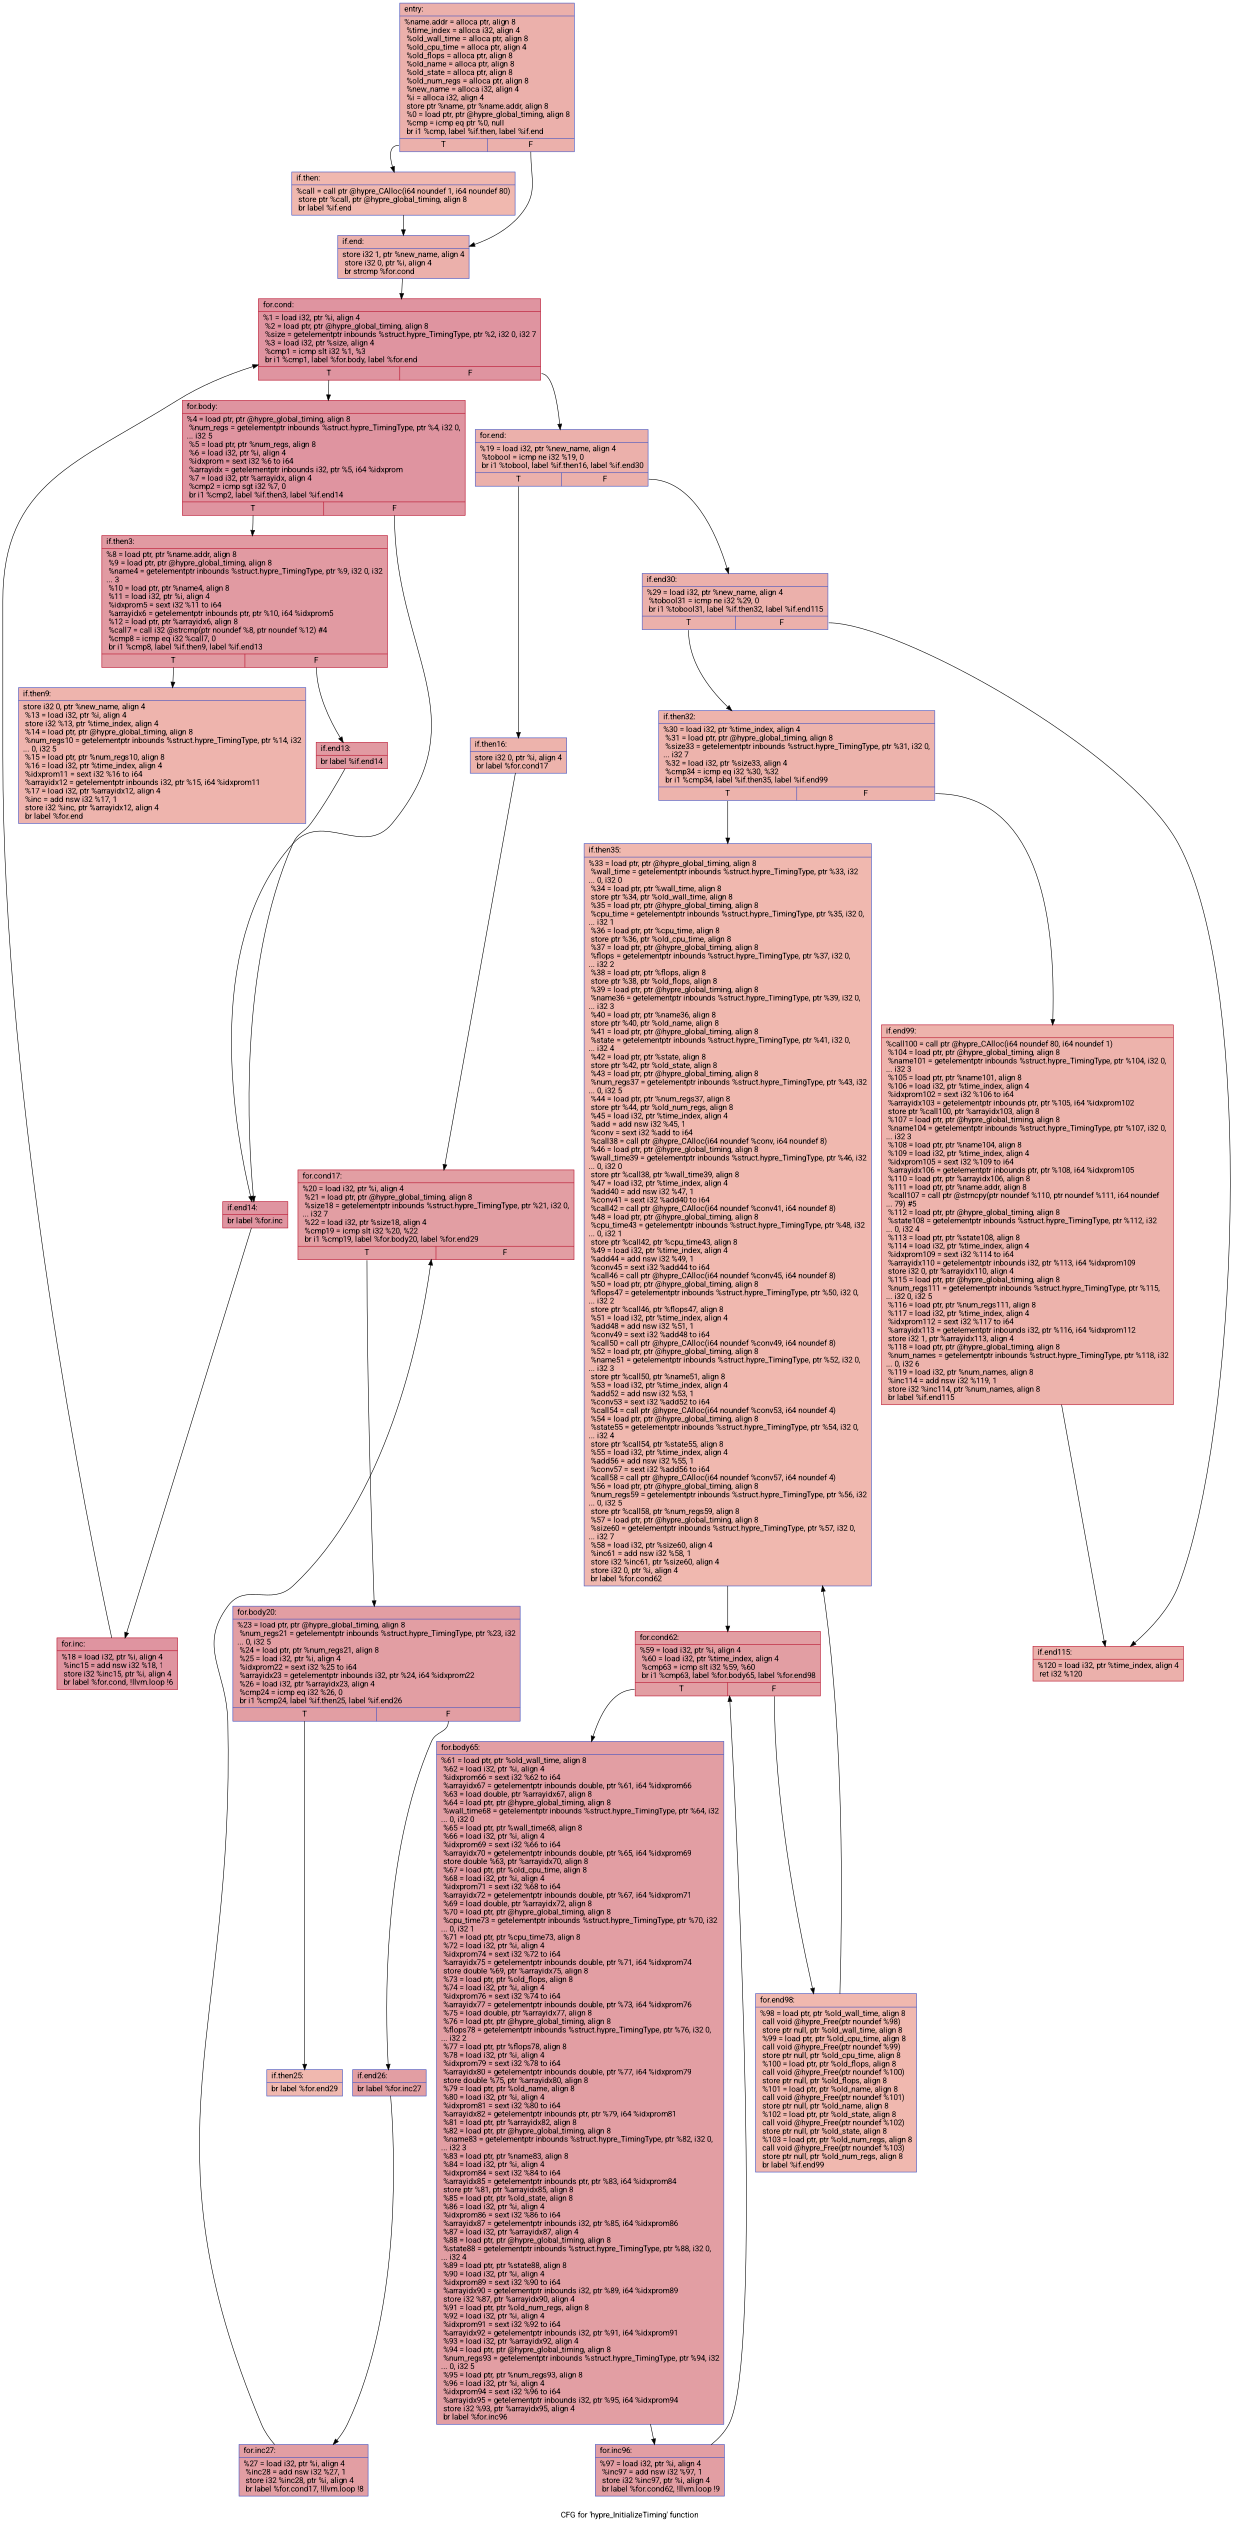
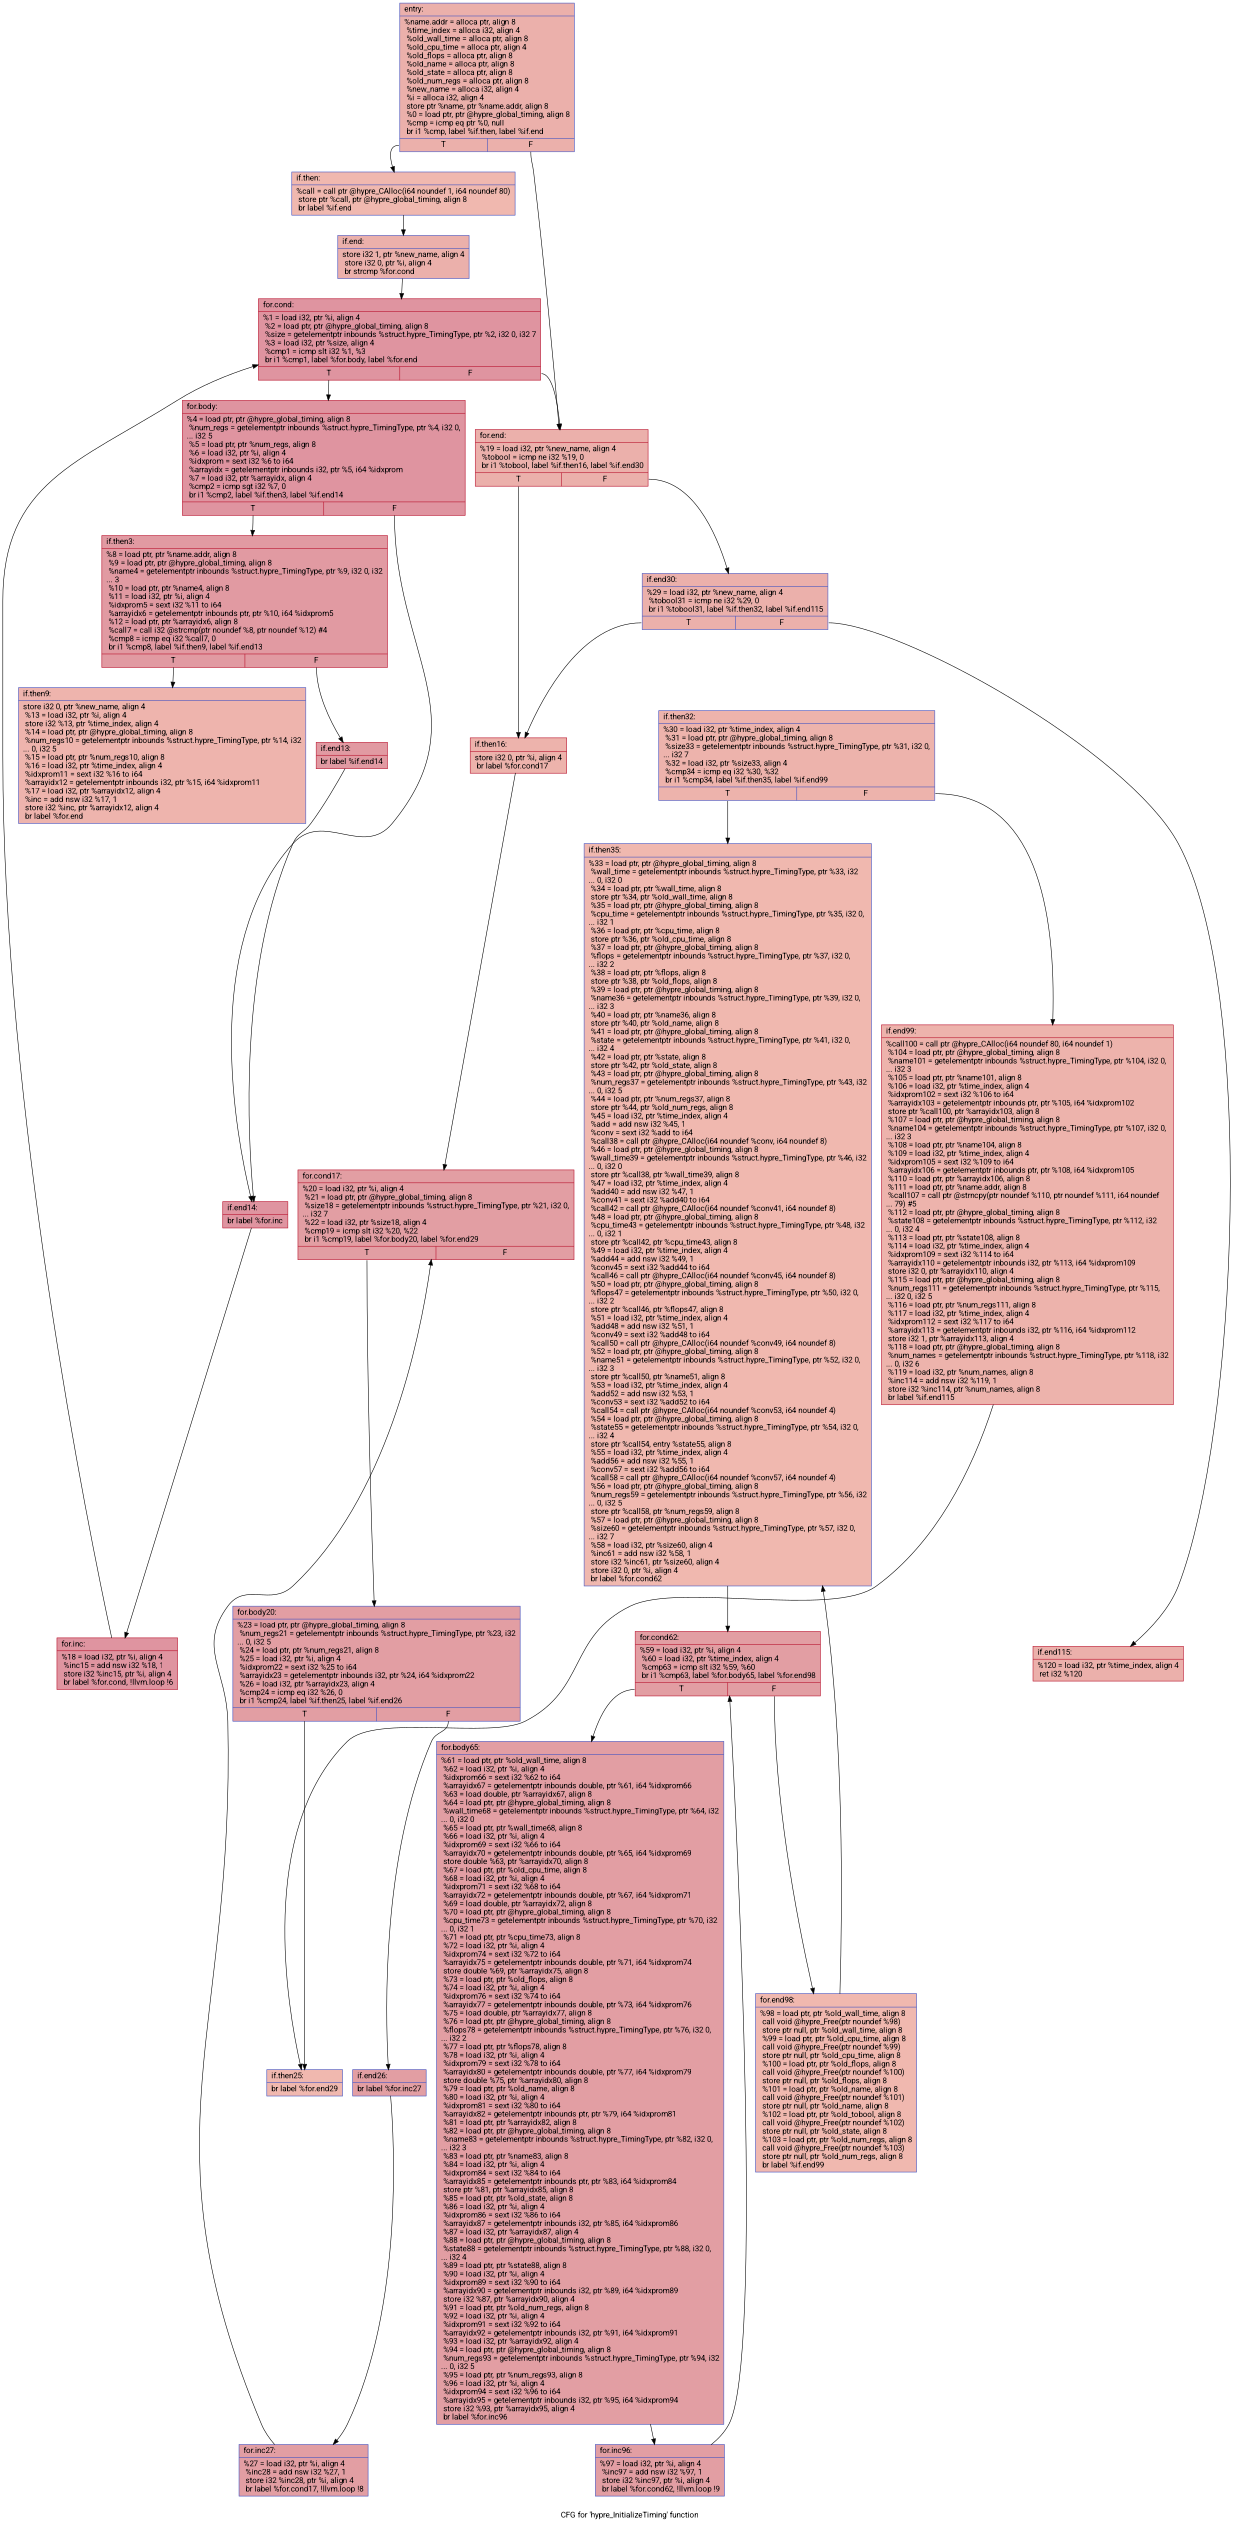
edge "entry:" -> "if.end:": now "entry:" -> "for.end:"
node "for.end:": color #3d50c3ff -> #b70d28ff
edge "if.end30:" -> "if.then32:": now "if.end30:" -> "if.then16:"
node "if.then16:": color #3d50c3ff -> #b70d28ff
node "if.then35:": text "store ptr %call54, ptr %state55, align 8" -> "store ptr %call54, entry %state55, align 8"
edge "if.end99:" -> "if.end115:": now "if.end99:" -> "if.then25:"
node "for.end98:": text "%102 = load ptr, ptr %old_state, align 8" -> "%102 = load ptr, ptr %old_tobool, align 8"
